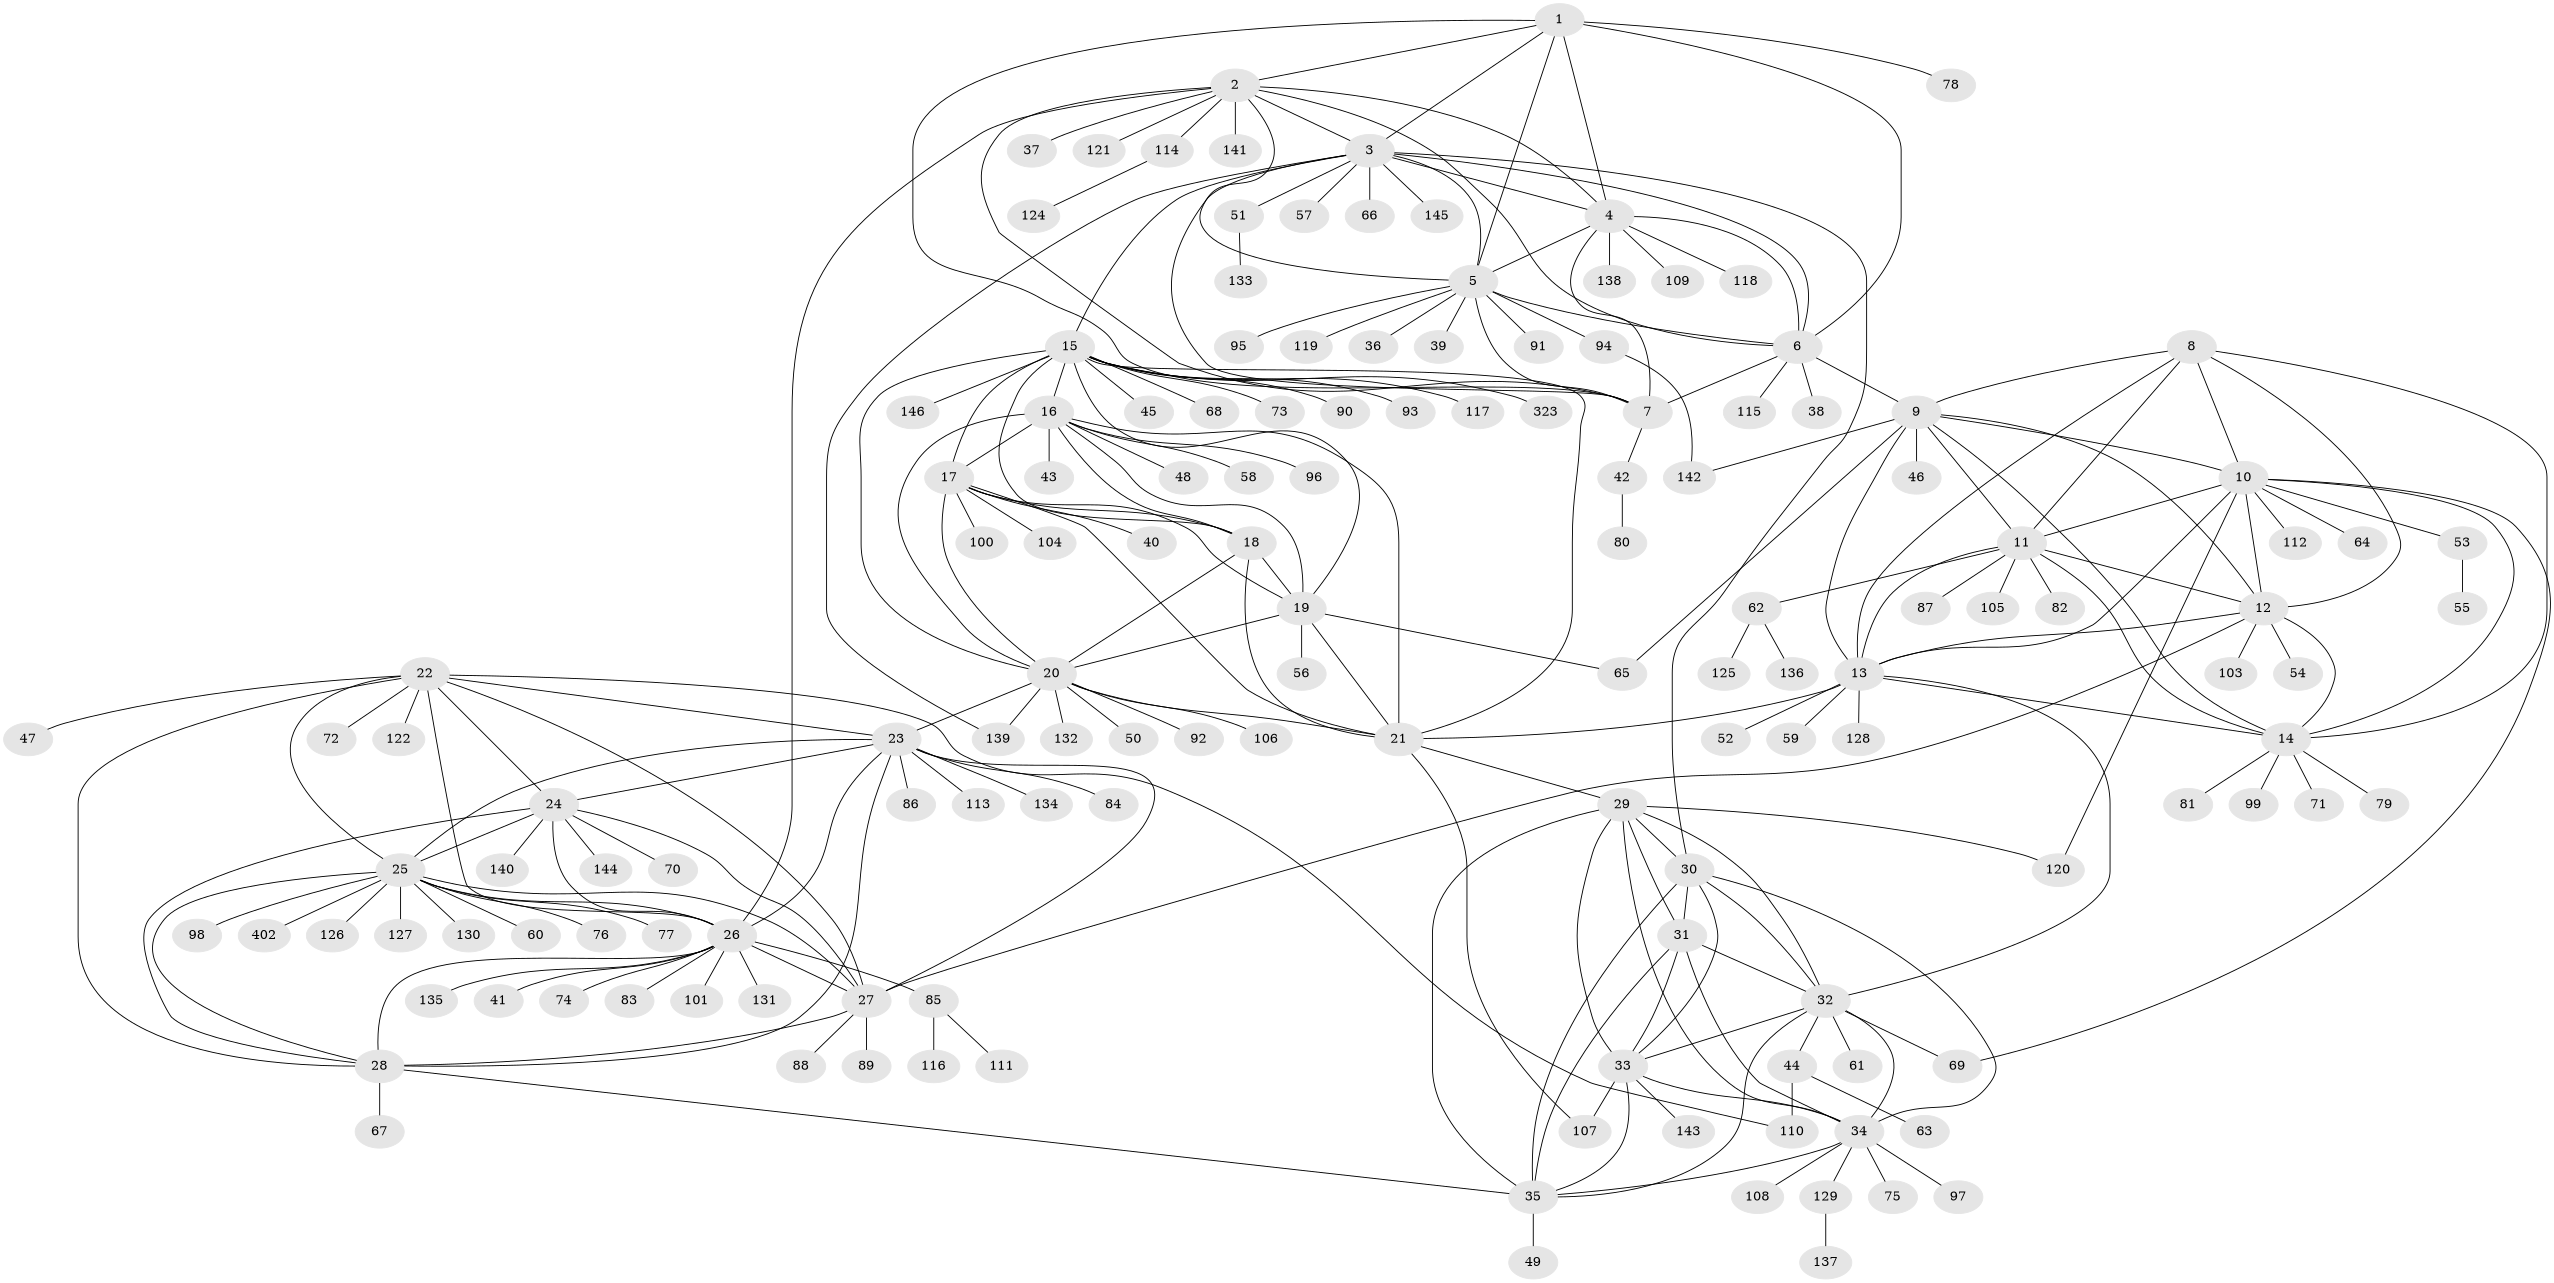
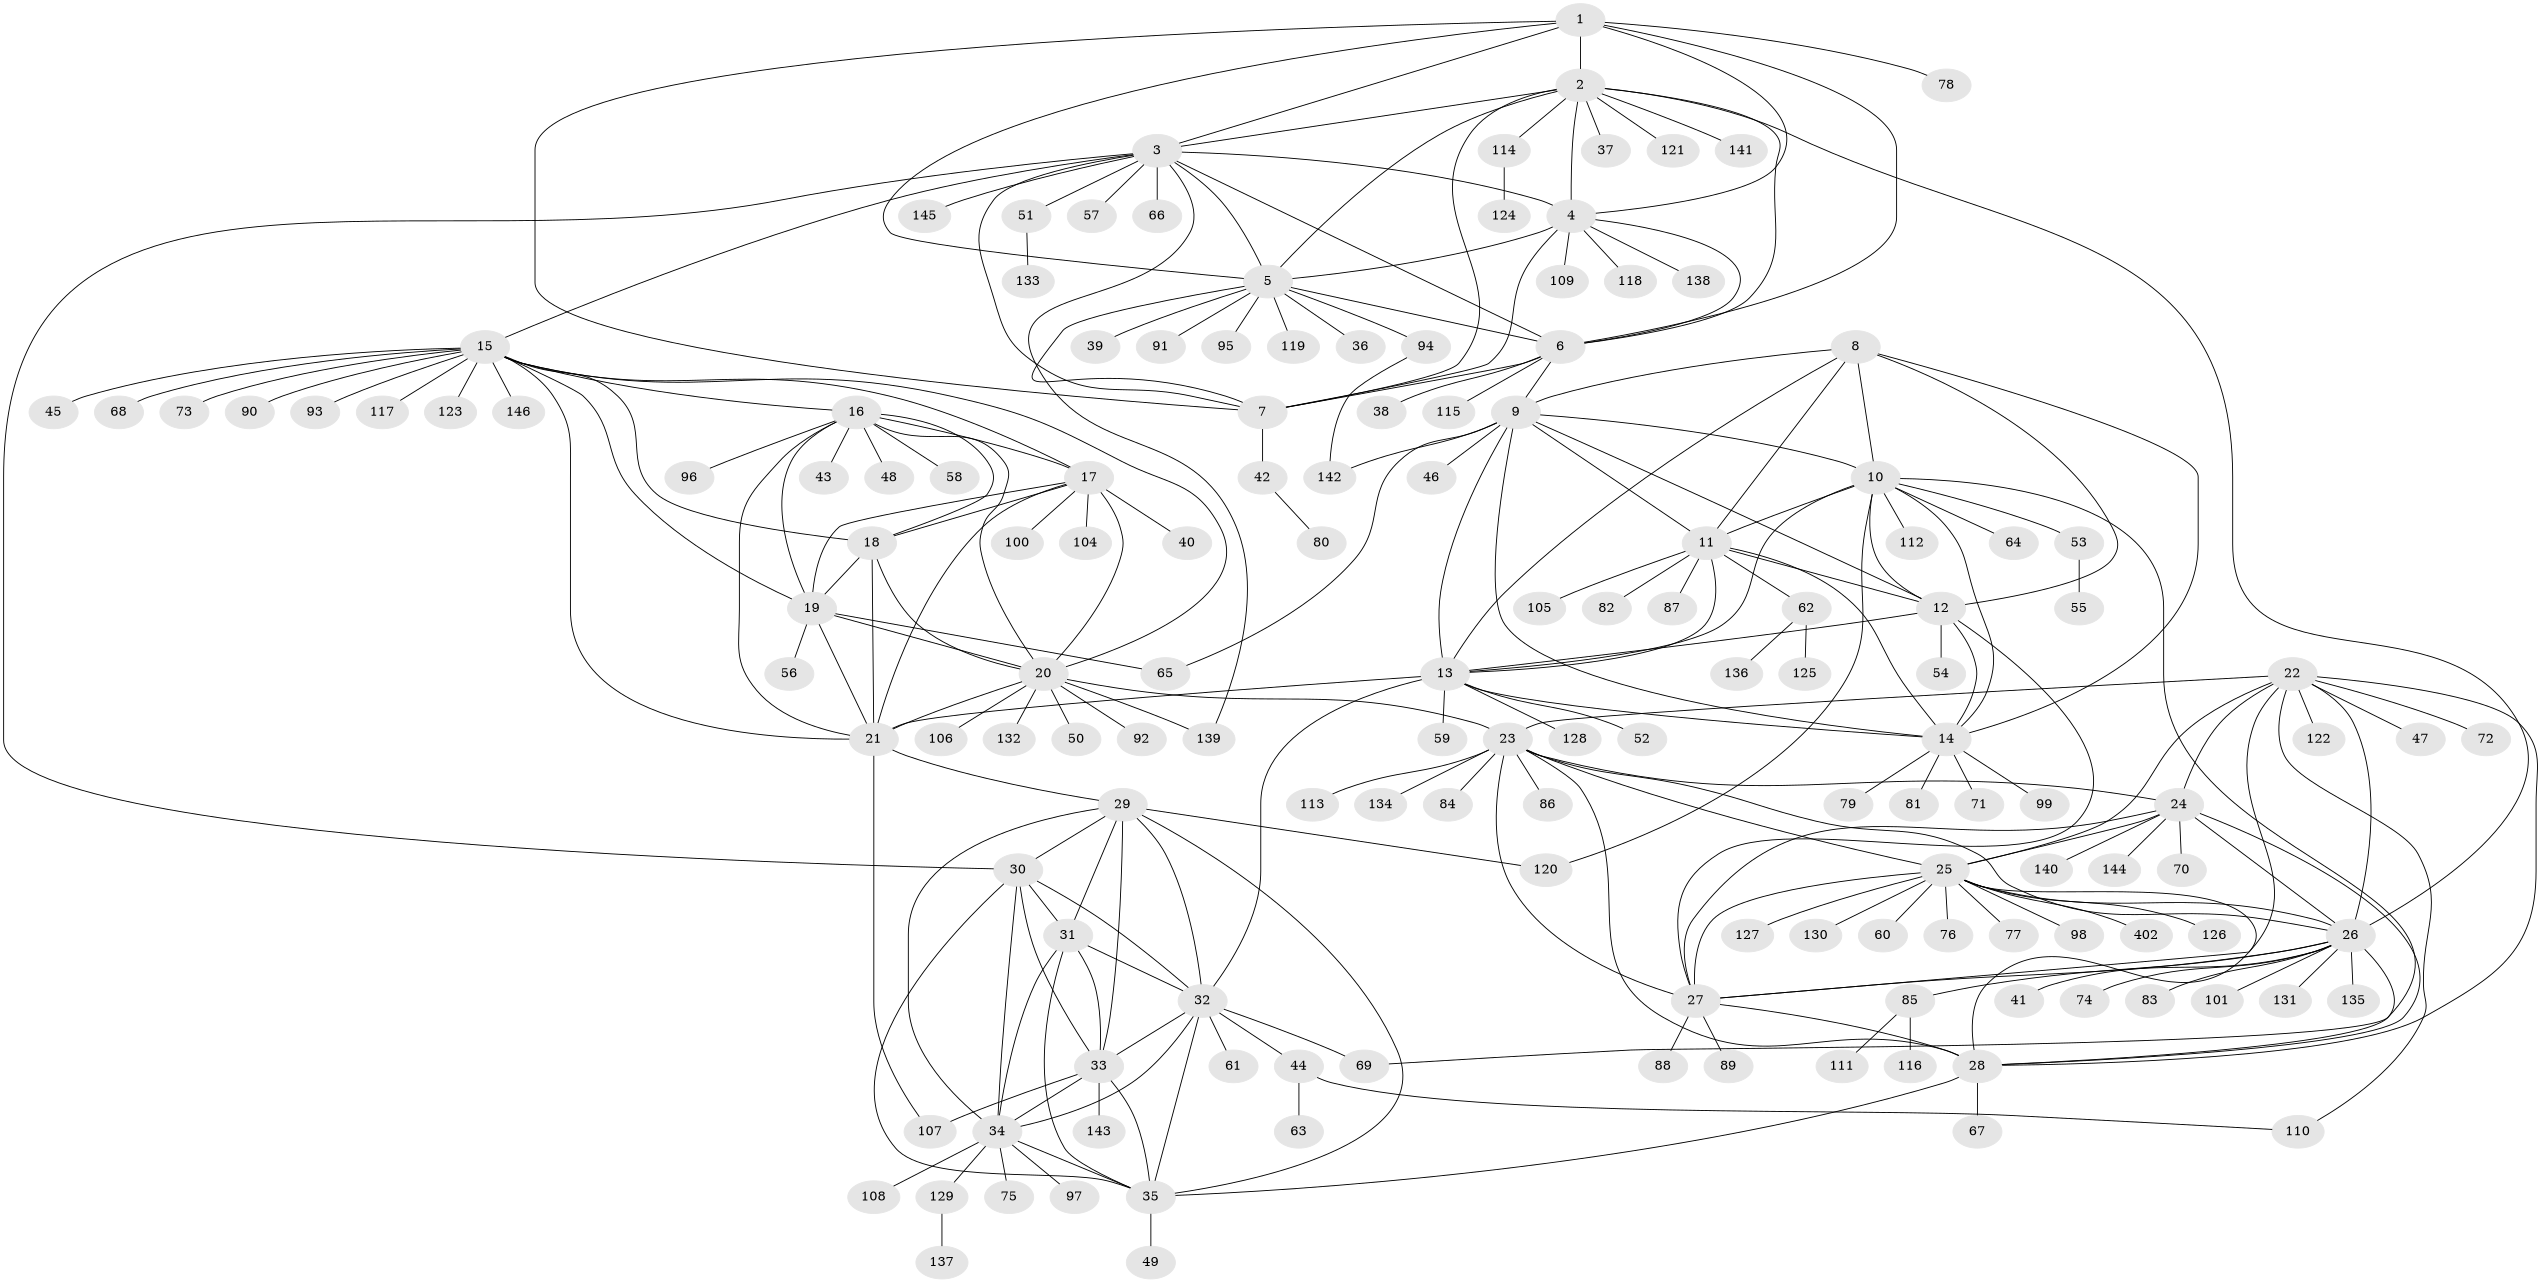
node "323": label "323" -> "123"
node "103": removed
